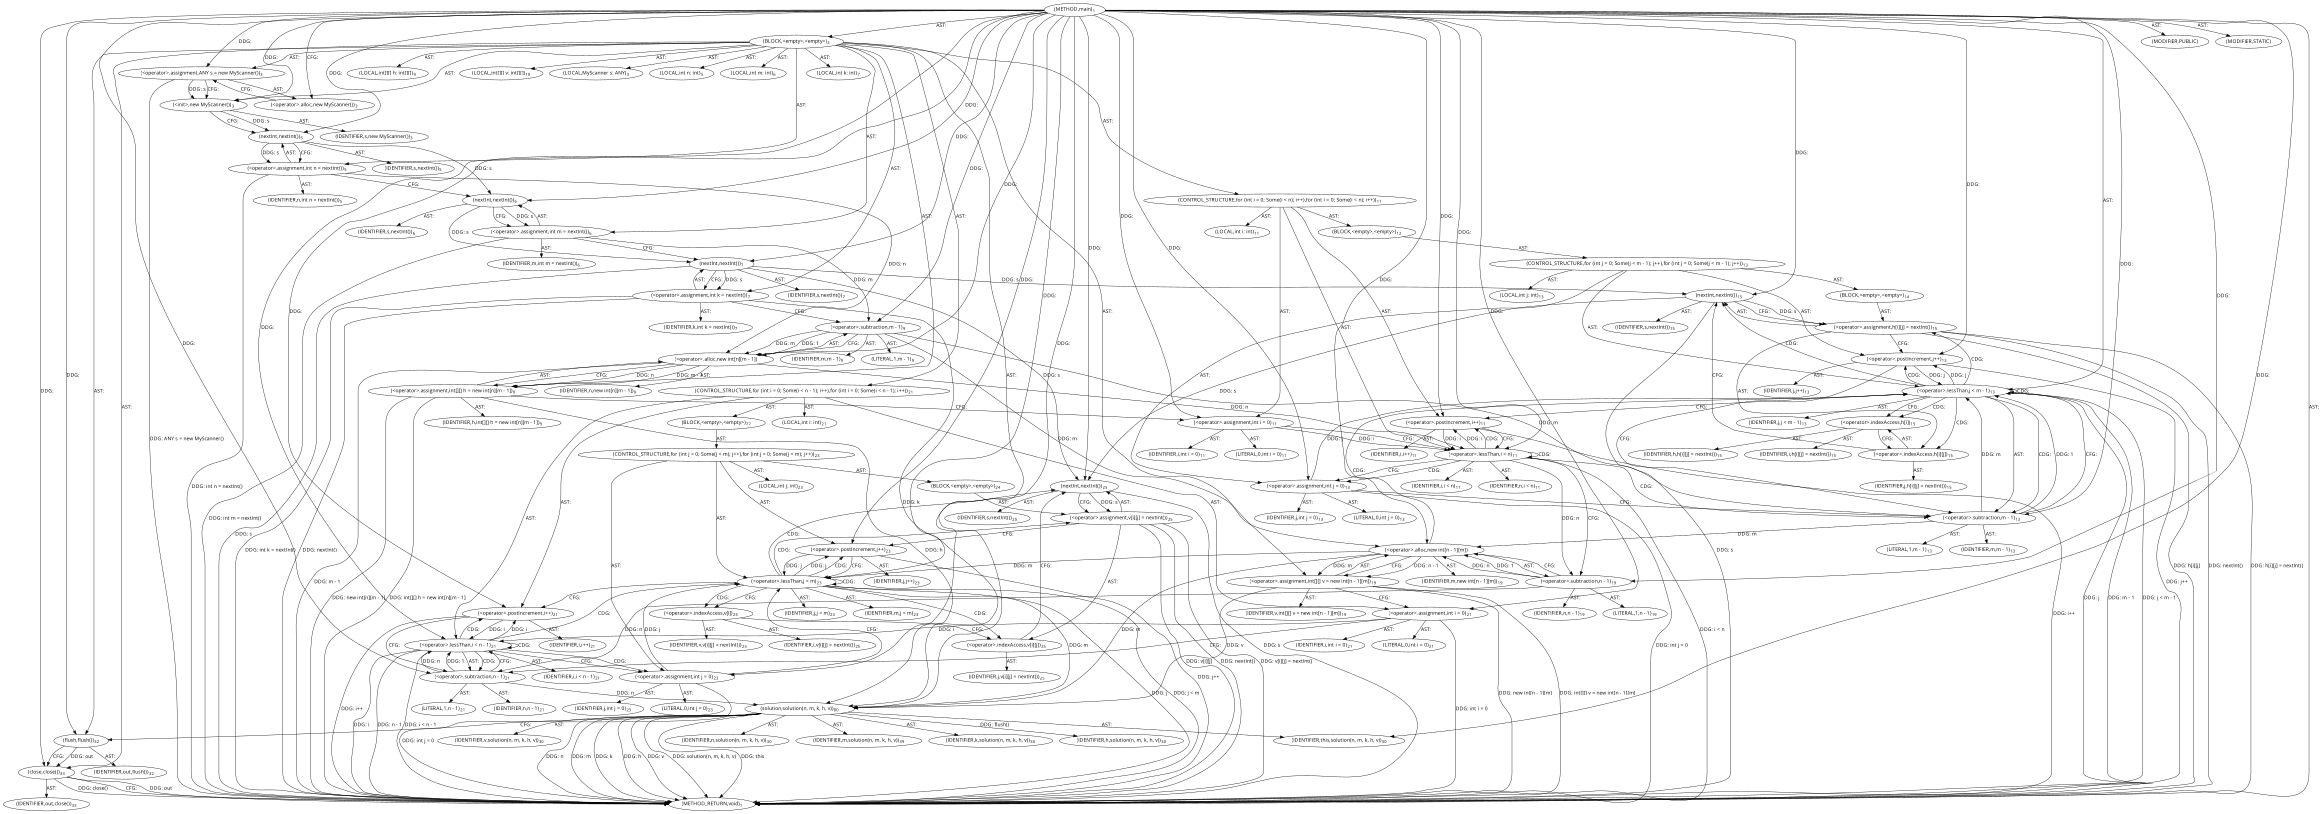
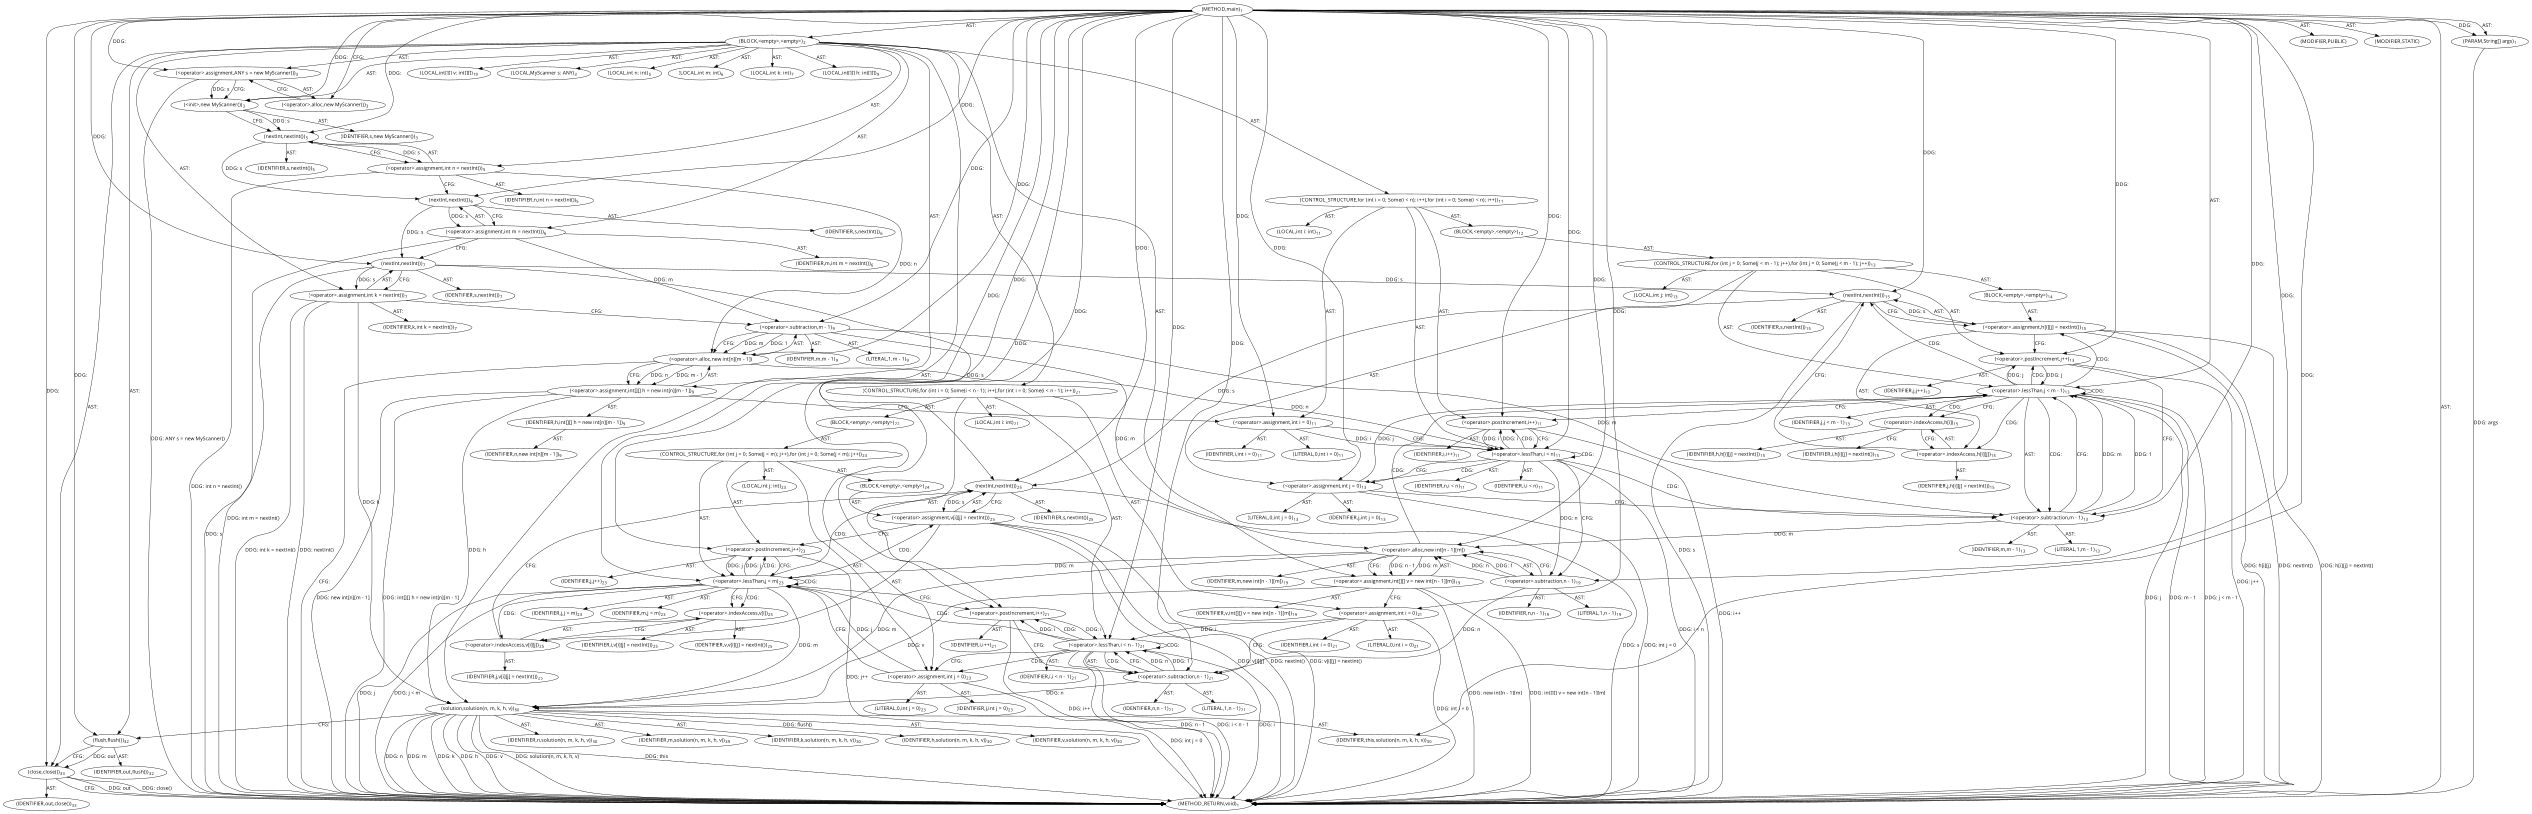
node "(PARAM,String[] args)": added
edge "(<operator>.alloc,new int[n][m - 1])" -> "(IDENTIFIER,n,new int[n][m - 1])": now "(IDENTIFIER,h,int[][] h = new int[n][m - 1])" -> "(IDENTIFIER,n,new int[n][m - 1])"
edge "(<operator>.indexAccess,h[i])" -> "(IDENTIFIER,i,h[i][j] = nextInt())": label "AST: " -> "CFG: "
edge "(<operator>.alloc,new int[n][m - 1])" -> "(METHOD_RETURN,void)": label "DDG: m - 1" -> "CFG: "
edge "(<operator>.indexAccess,v[i][j])" -> "(<operator>.indexAccess,v[i])": added, label "AST:"
